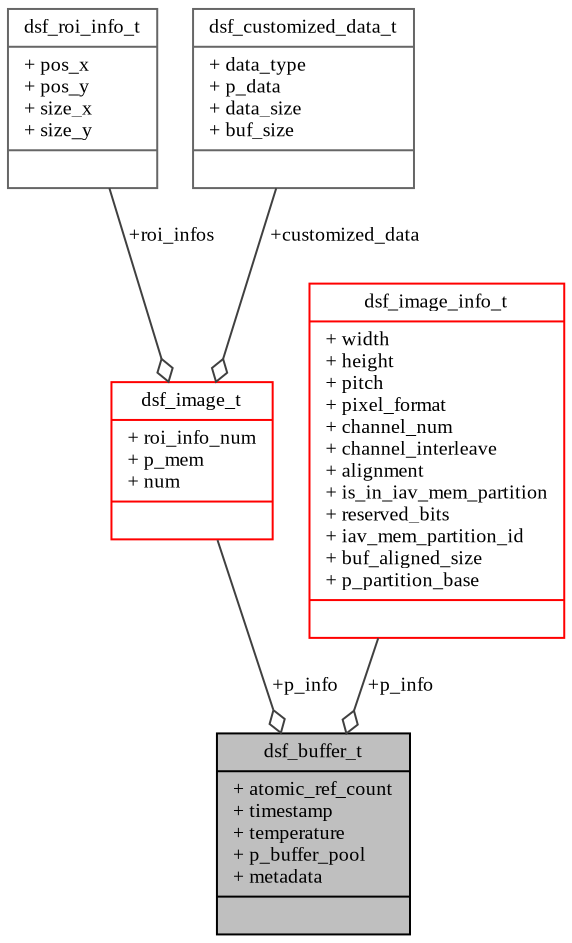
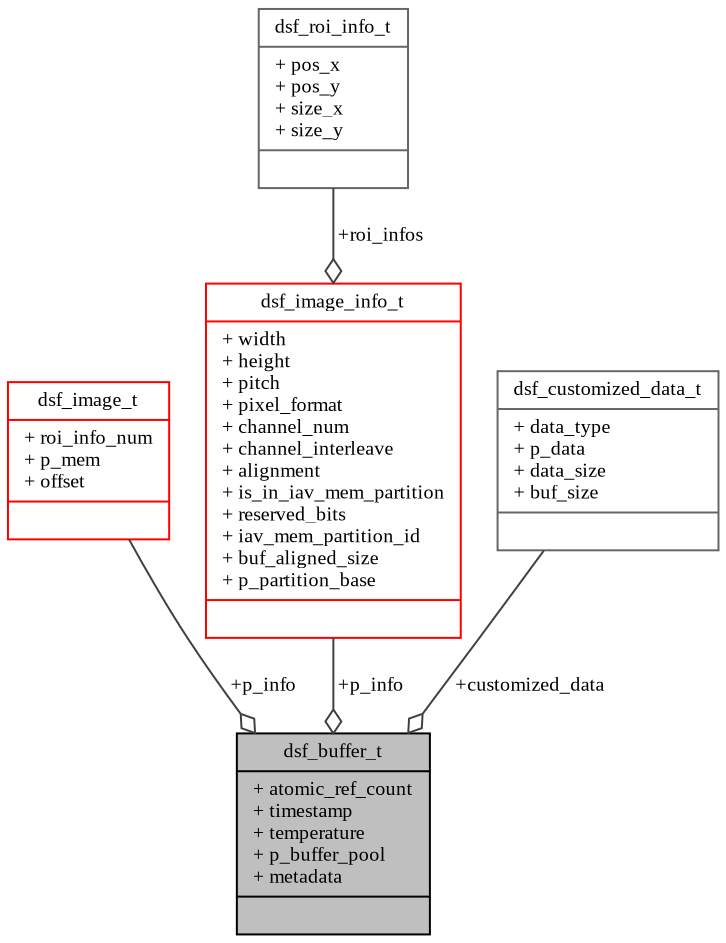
edge "dsf_roi_info_t" -> "dsf_image_t": now "dsf_roi_info_t" -> "dsf_image_info_t"
edge "dsf_customized_data_t" -> "dsf_image_t": now "dsf_customized_data_t" -> "dsf_buffer_t"
node "dsf_image_t": text "+ num" -> "+ offset"
